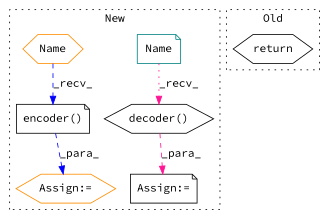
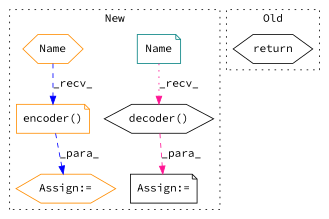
node "encoder()": color black -> darkorange
